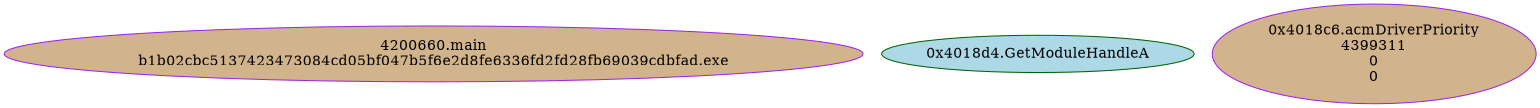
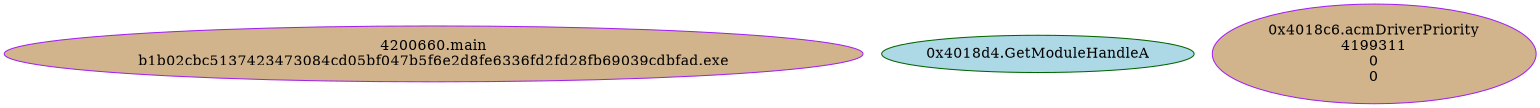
node "0x4018c6.acmDriverPriority 4399311 0 0": label "0x4018c6.acmDriverPriority 4399311 0 0" -> "0x4018c6.acmDriverPriority 4199311 0 0"
